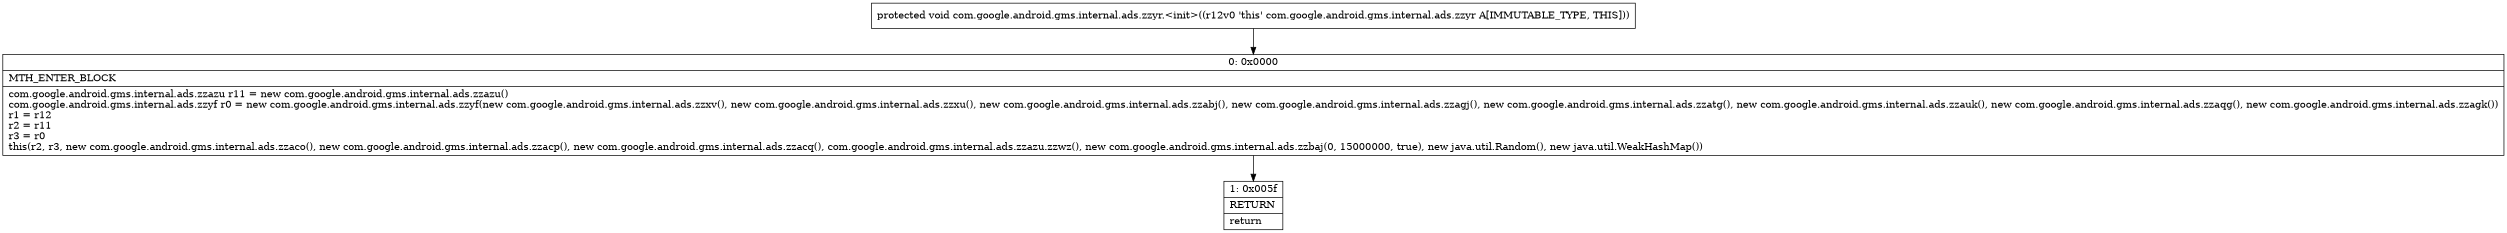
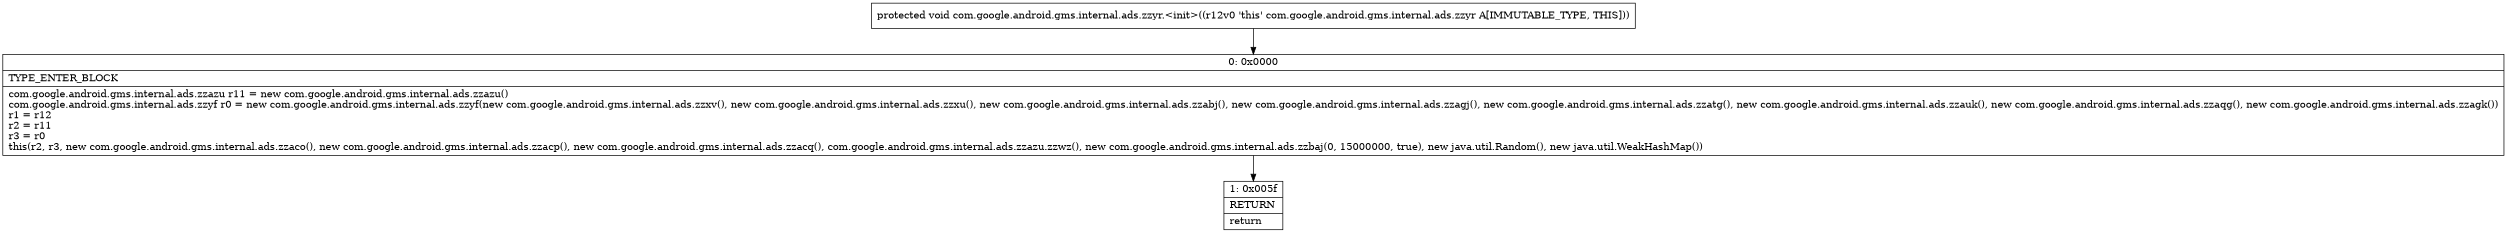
node "0: 0x0000": text "MTH_ENTER_BLOCK" -> "TYPE_ENTER_BLOCK"
